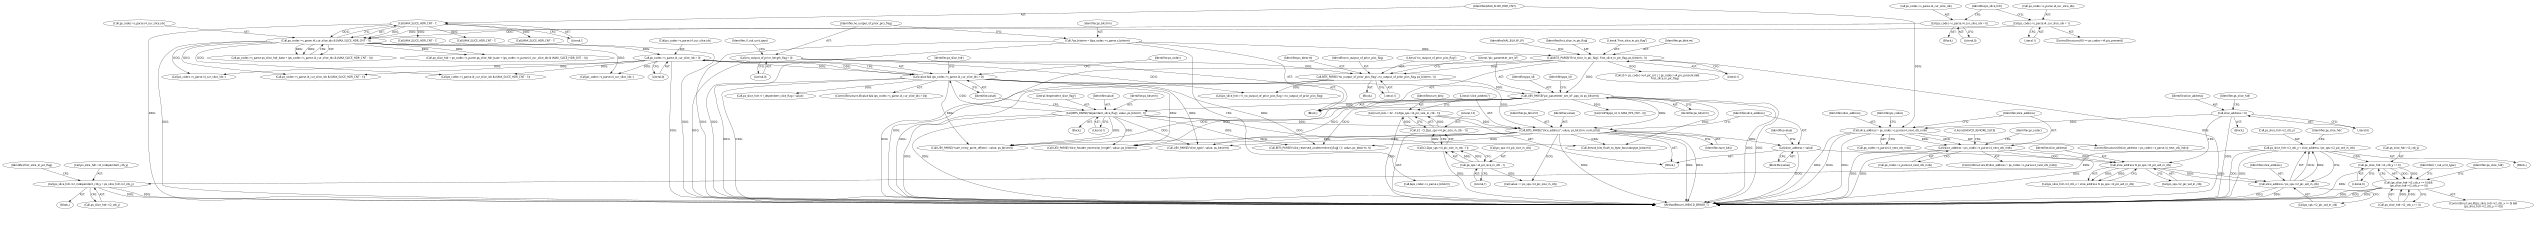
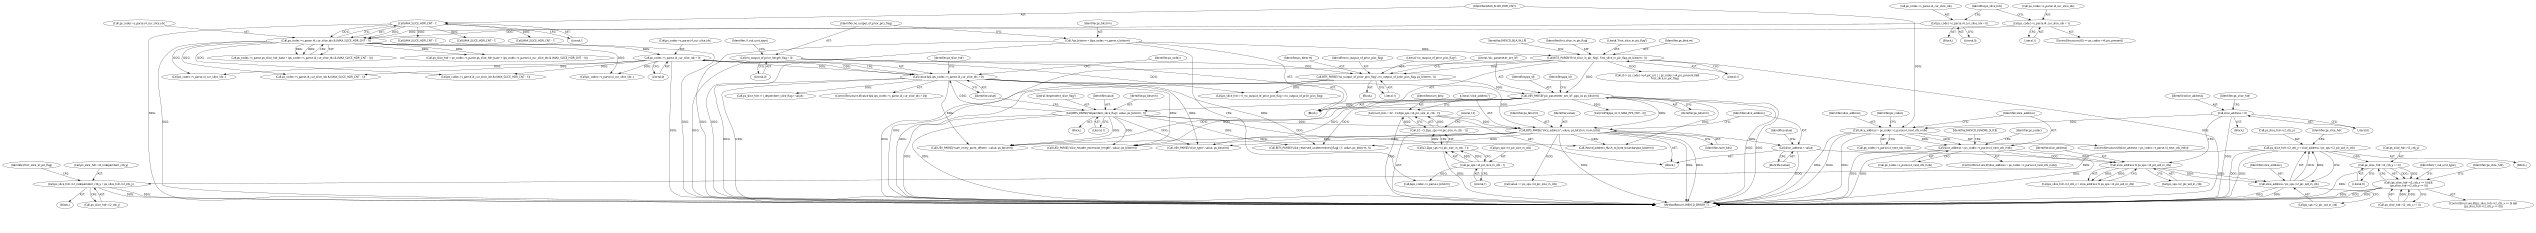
node "(Identifier,NAL_BLA_W_LP)": label "(Identifier,NAL_BLA_W_LP)" -> "(Identifier,IHEVCD_BLA_W_LP)"
edge "(Literal,12)" -> "(Call,32 - CLZ(ps_sps->i4_pic_size_in_ctb - 1))": label "AST: " -> "CFG: "
node "(Literal,IHEVCD_IGNORE_SLICE)": label "(Literal,IHEVCD_IGNORE_SLICE)" -> "(Identifier,IHEVCD_IGNORE_SLICE)"
node "(Call,ihevcd_bits_flush_to_byte_boundary(ps_bitstrm))": label "(Call,ihevcd_bits_flush_to_byte_boundary(ps_bitstrm))" -> "(Call,ihevcd_address_flush_to_byte_boundary(ps_bitstrm))"
edge "(Call,ps_sps->i4_pic_size_in_ctb - 1)" -> "(Call,value >= ps_sps->i4_pic_size_in_ctb)": now "(Call,ps_sps->i4_pic_size_in_ctb - 1)" -> "(Call,&ps_codec->s_parse.s_bitstrm)"
